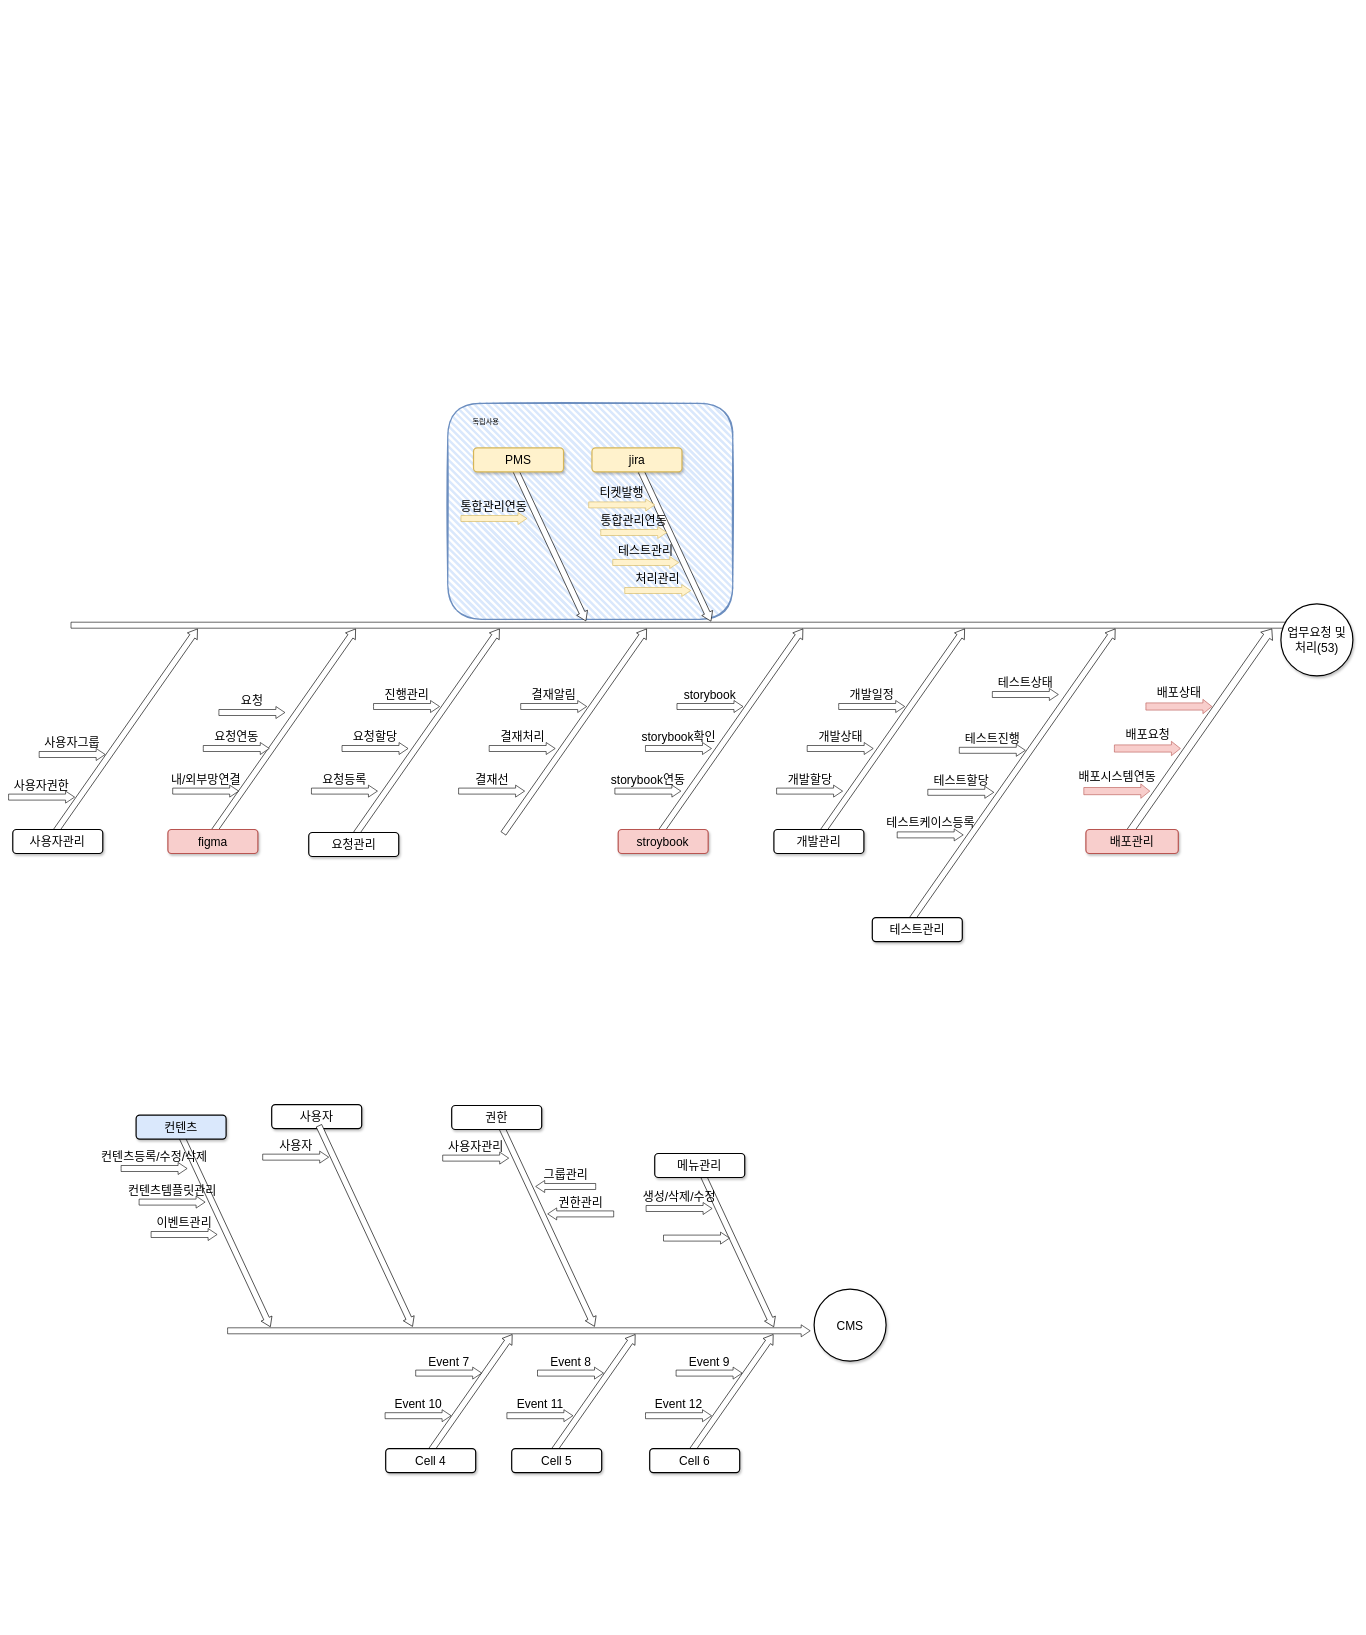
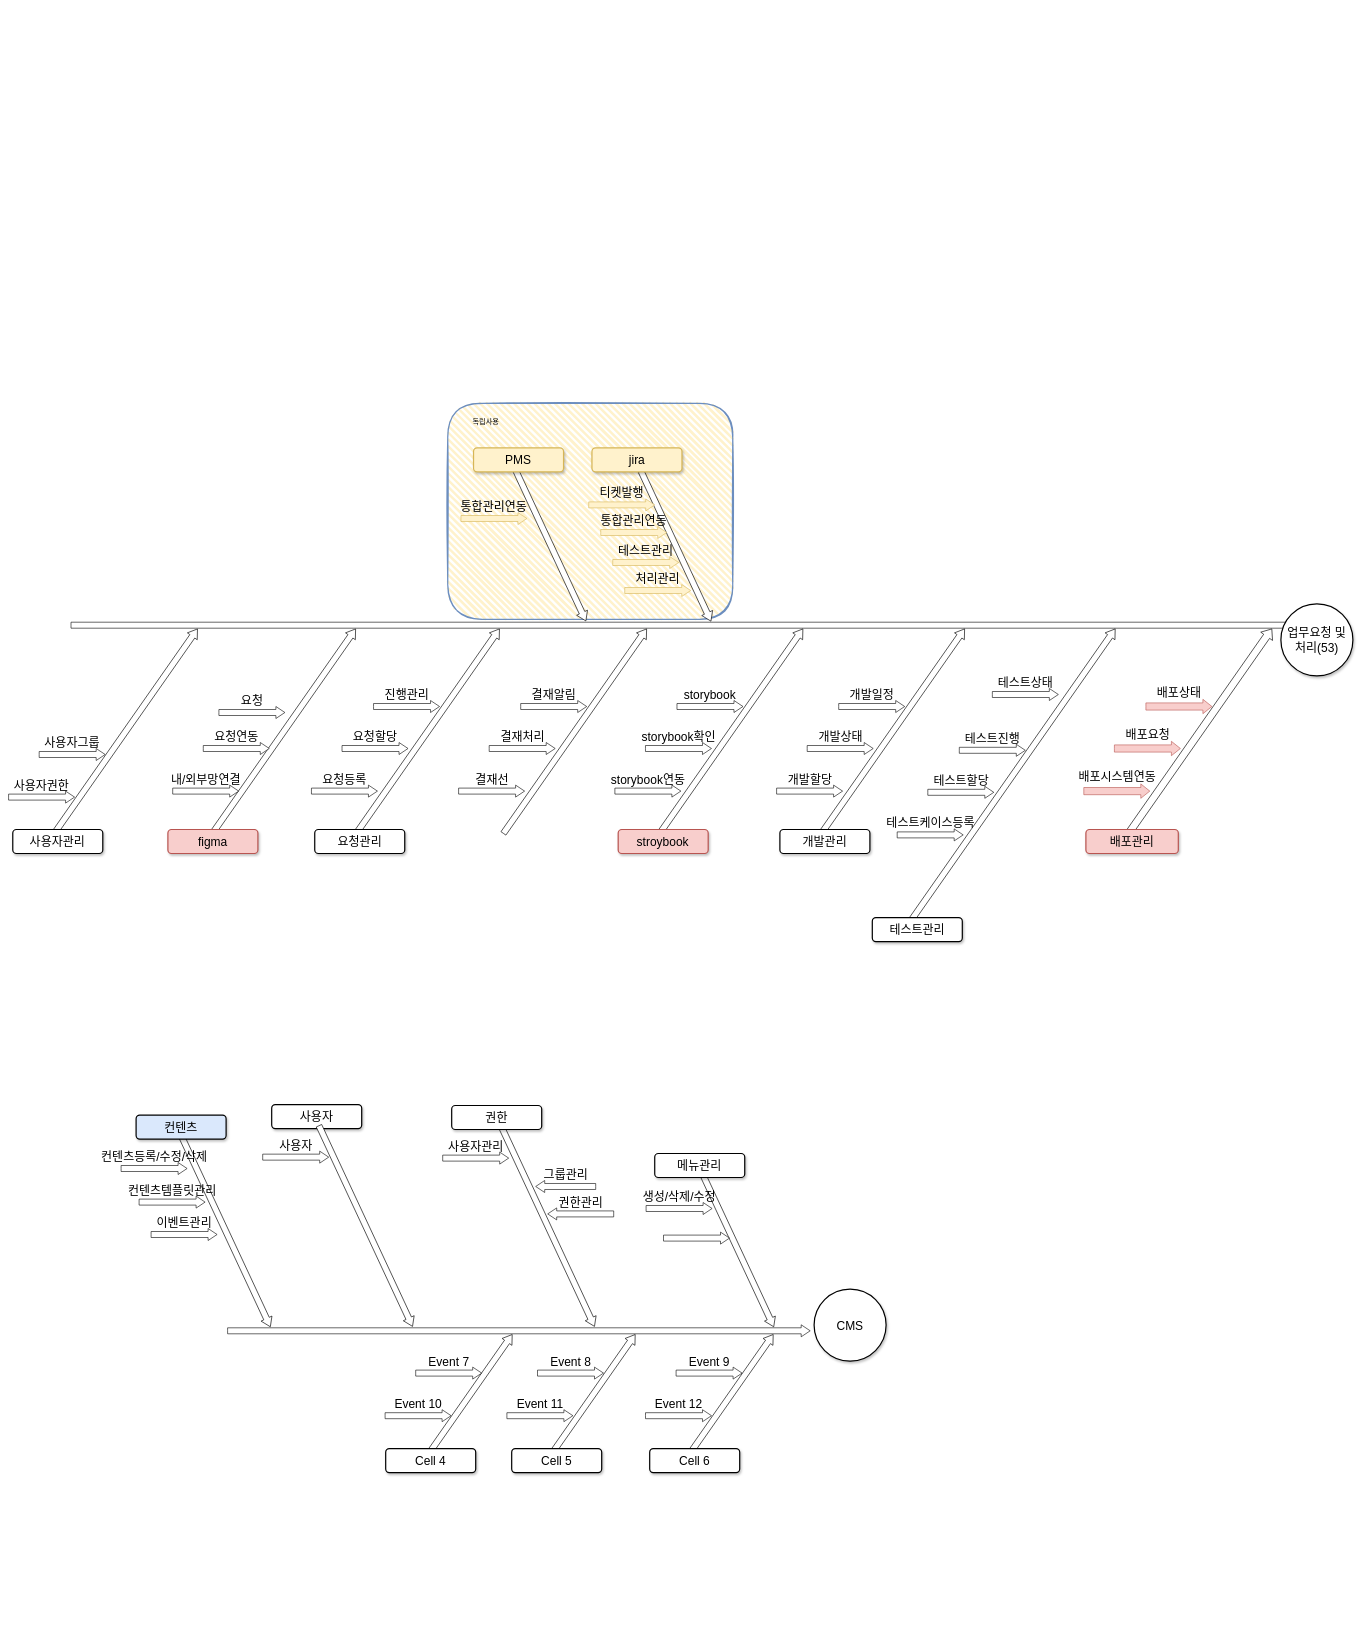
node "독립사용": fillcolor #dae8fc -> #fff2cc
node "개발관리": moved (819, 842) -> (825, 842)
node "요청관리": moved (354, 845) -> (360, 842)
